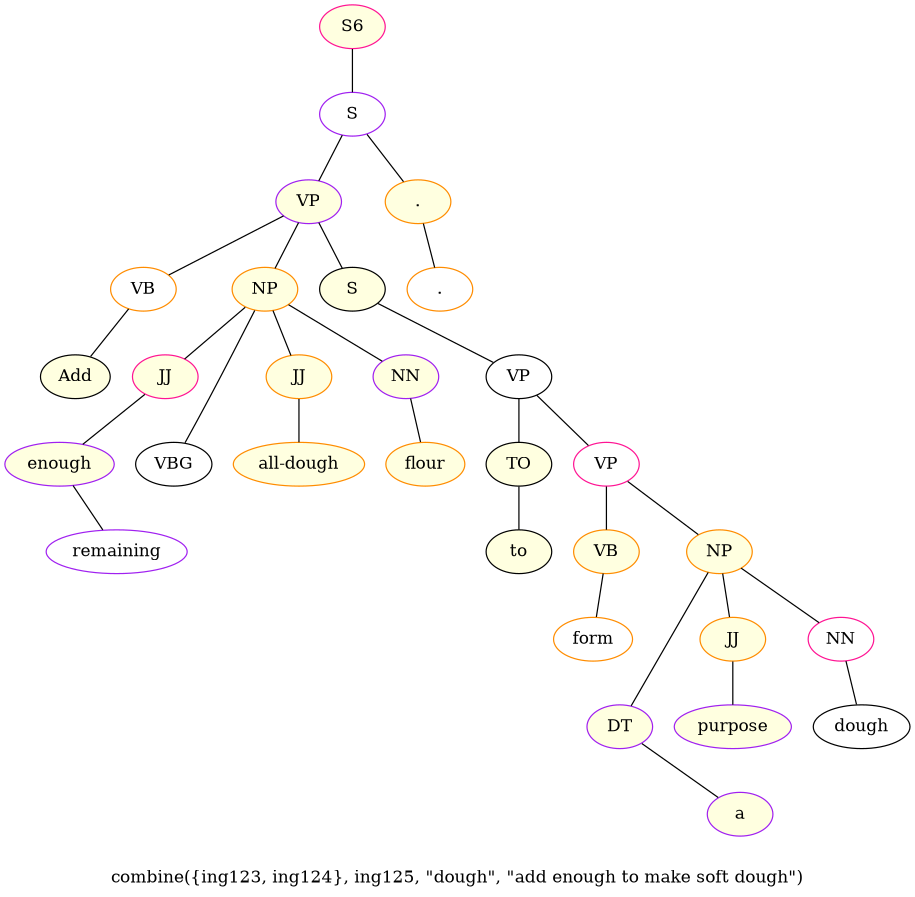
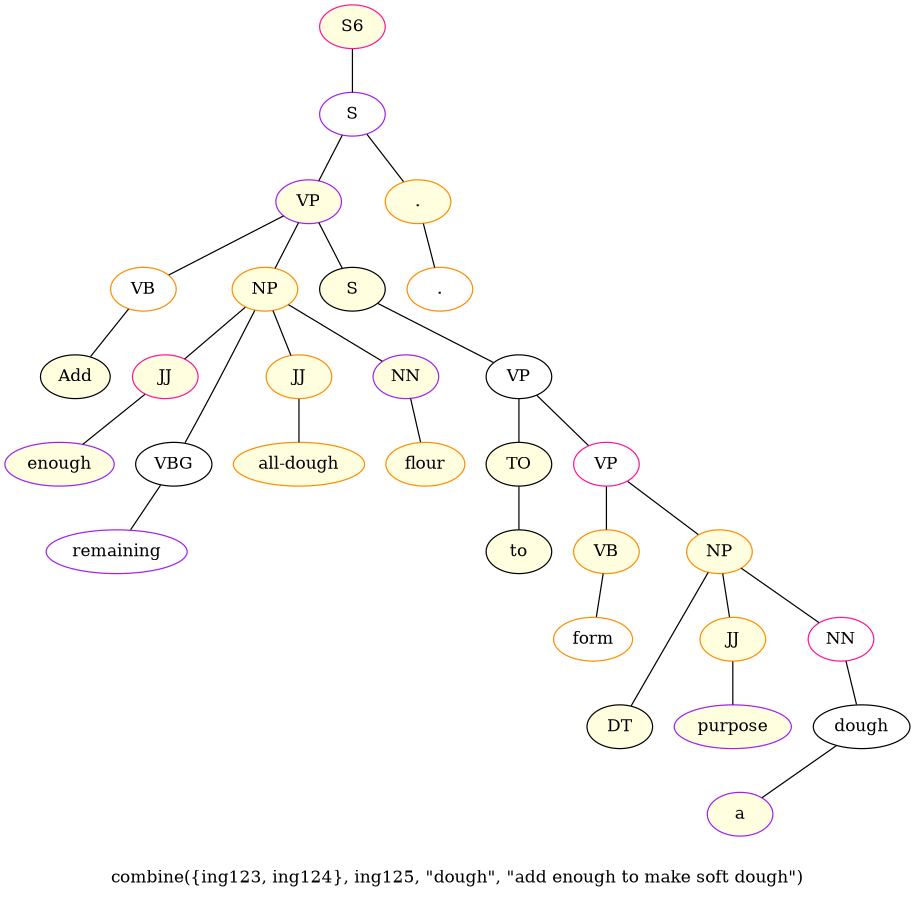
edge "enough" -- "remaining": now "VBG" -- "remaining"
node "DT": color purple -> black
edge "DT" -- "a": now "dough" -- "a"
